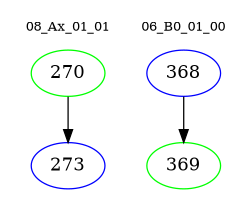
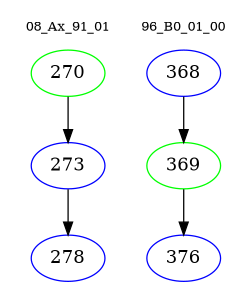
cluster "08_Ax_01_01": label "08_Ax_01_01" -> "08_Ax_91_01"
cluster "06_B0_01_00": label "06_B0_01_00" -> "96_B0_01_00"
node "278": added
node "376": added
